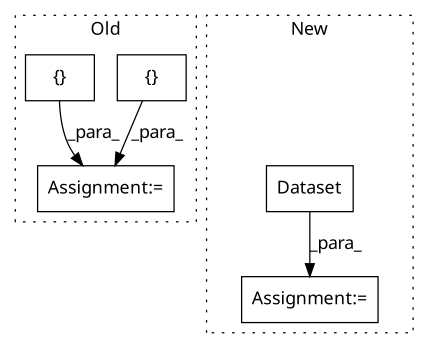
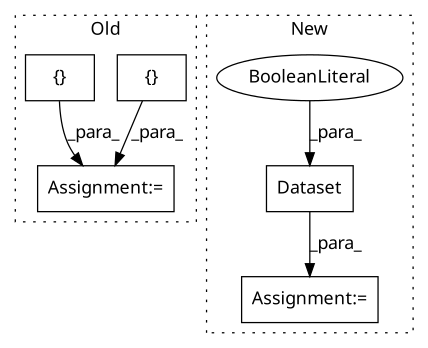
node "BooleanLiteral": added
